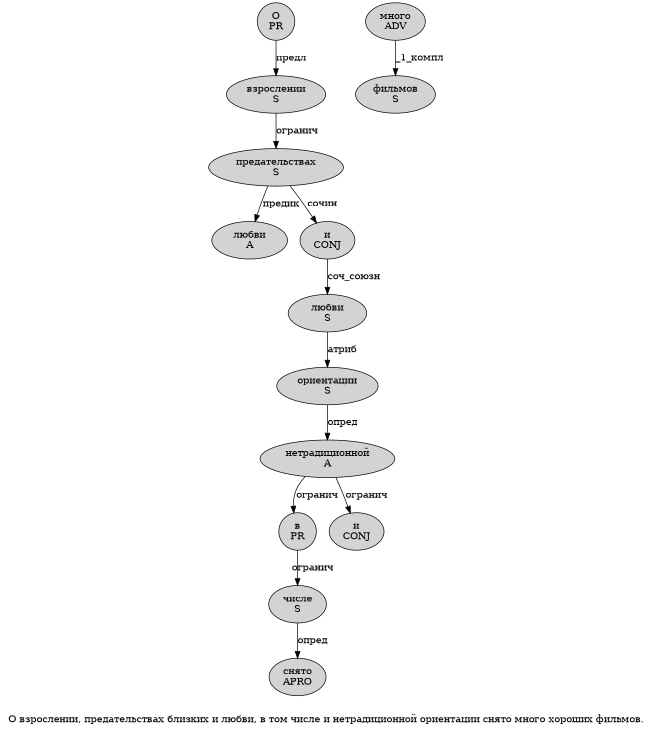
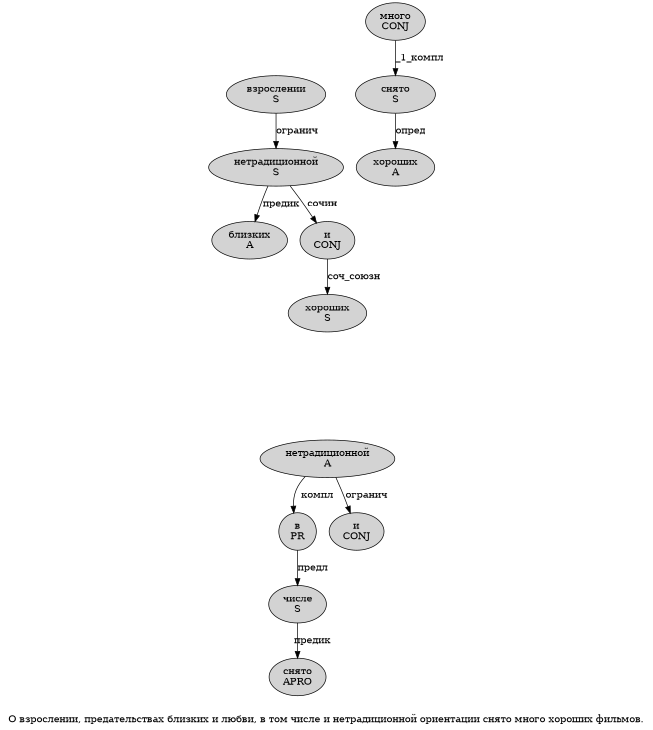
node "О PR": removed
node "много ADV": label "много ADV" -> "много CONJ"
node "фильмов S": label "фильмов S" -> "снято S"
node "предательствах S": label "предательствах S" -> "нетрадиционной S"
node "хороших A": added
node "любви A": label "любви A" -> "близких A"
node "любви S": label "любви S" -> "хороших S"
node "ориентации S": removed
edge "нетрадиционной A" -> "в PR": label "огранич" -> "компл"
edge "в PR" -> "числе S": label "огранич" -> "предл"
edge "числе S" -> "снято APRO": label "опред" -> "предик"
